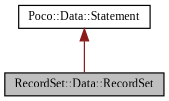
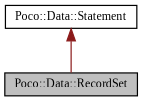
node "RecordSet::Data::RecordSet": label "RecordSet::Data::RecordSet" -> "Poco::Data::RecordSet"
